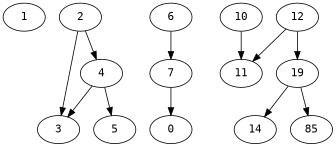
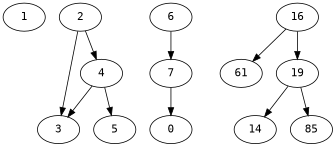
node "10": removed
node "12": label "12" -> "16"
node "11": label "11" -> "61"
